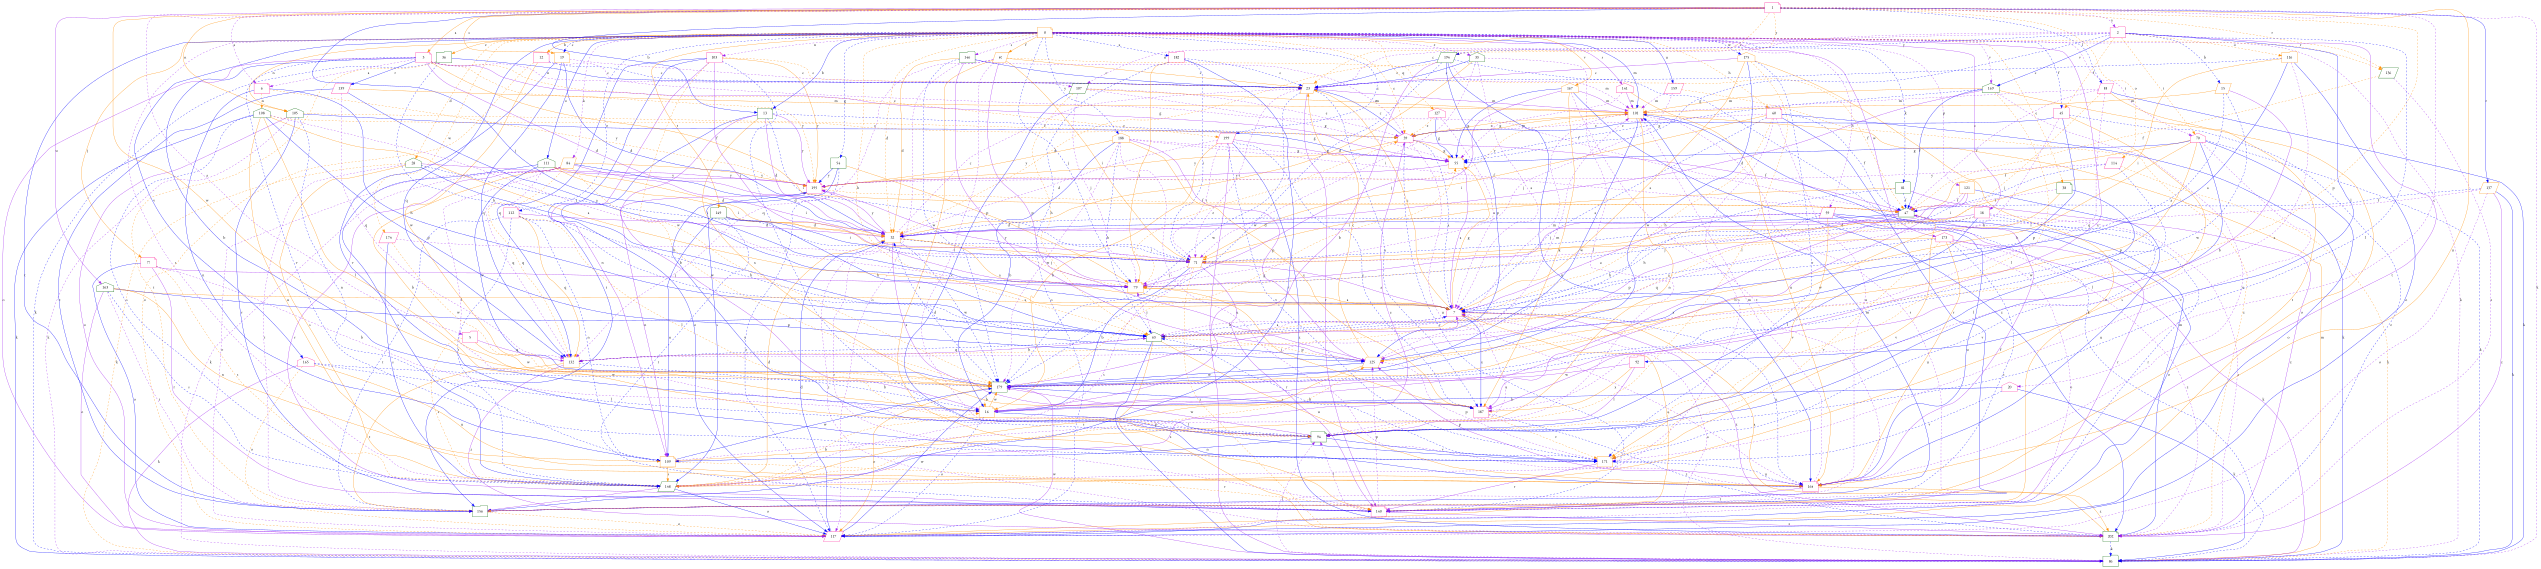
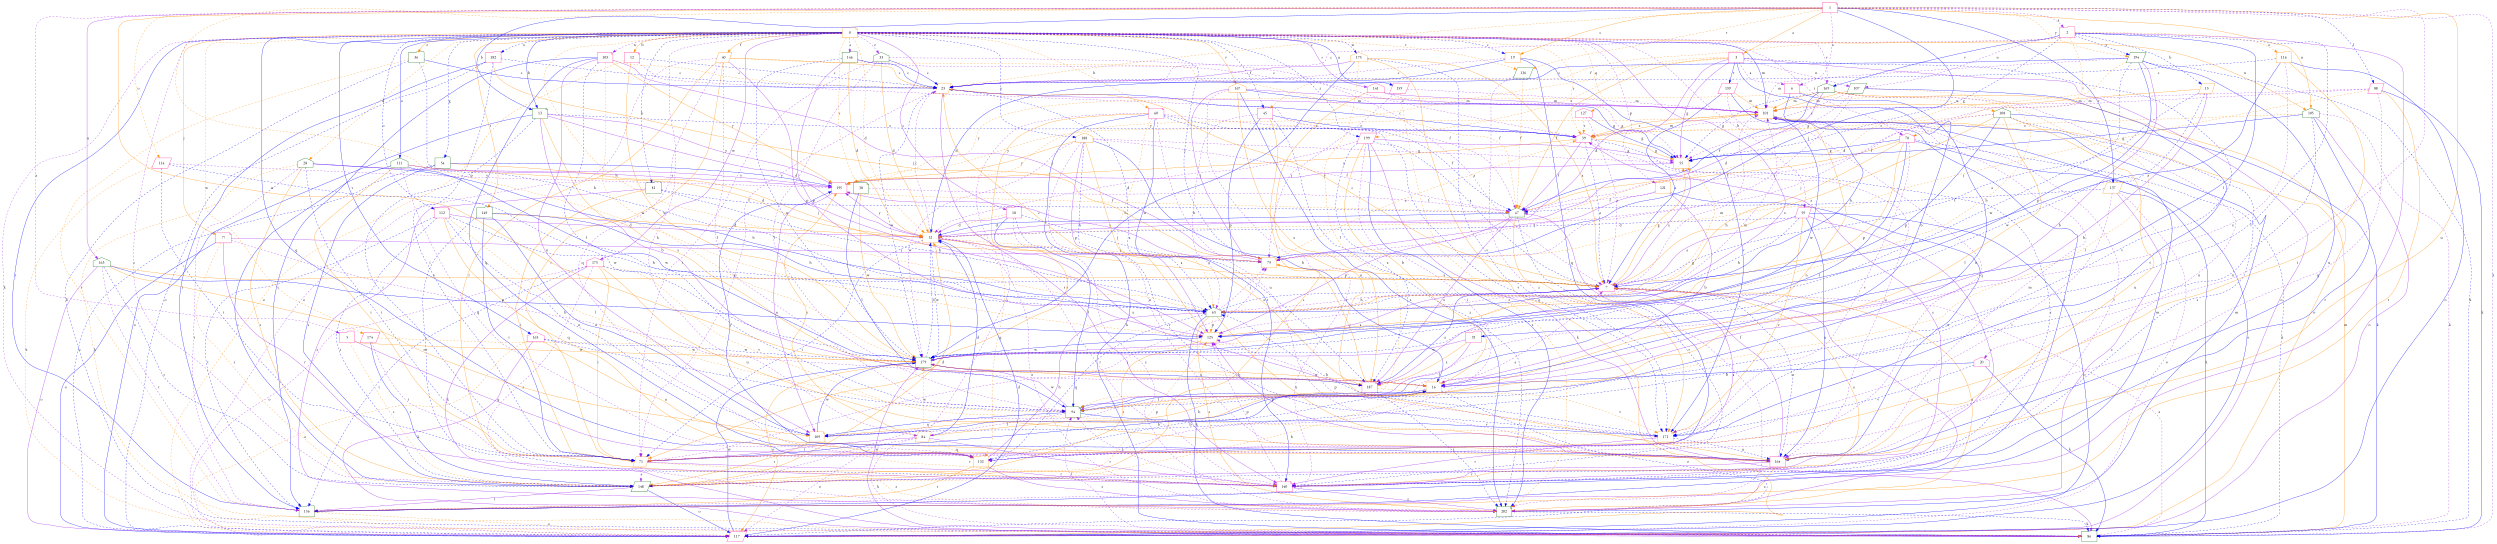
edge "84" -> "94": reversed
